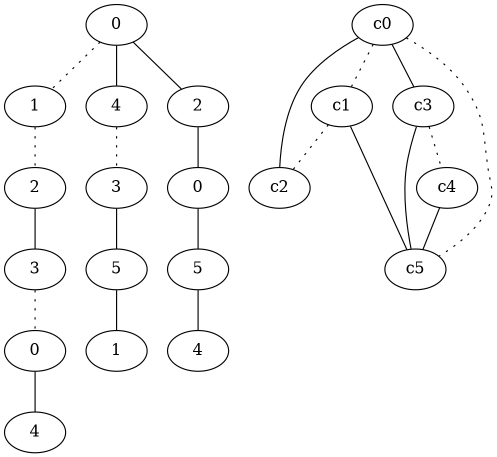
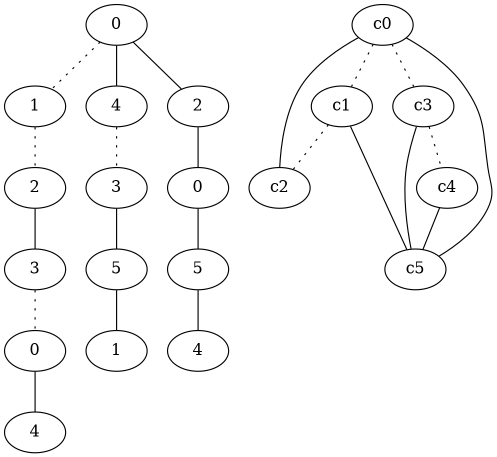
edge "c0" -- "c3": style solid -> dotted
edge "c0" -- "c5": style dotted -> solid
